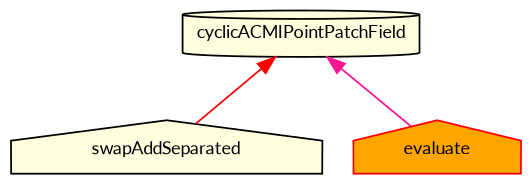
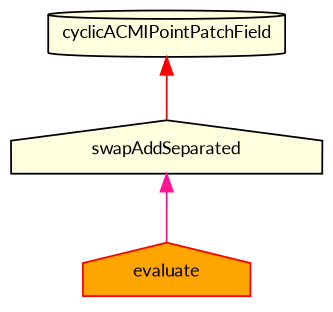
edge "evaluate" -> "cyclicACMIPointPatchField": now "evaluate" -> "swapAddSeparated"
